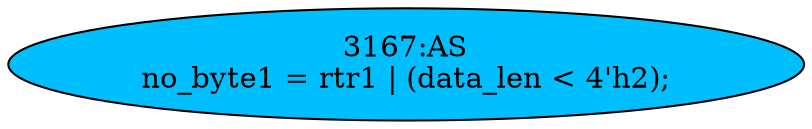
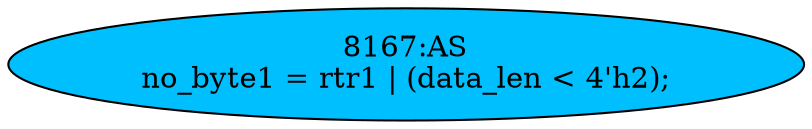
node "3167:AS no_byte1 = rtr1 | (data_len < 4'h2);": label "3167:AS no_byte1 = rtr1 | (data_len < 4'h2);" -> "8167:AS no_byte1 = rtr1 | (data_len < 4'h2);"
